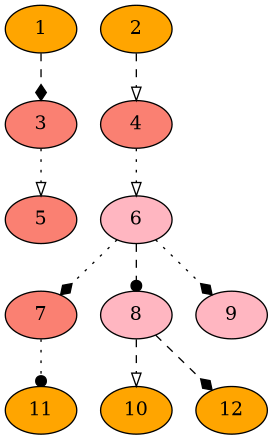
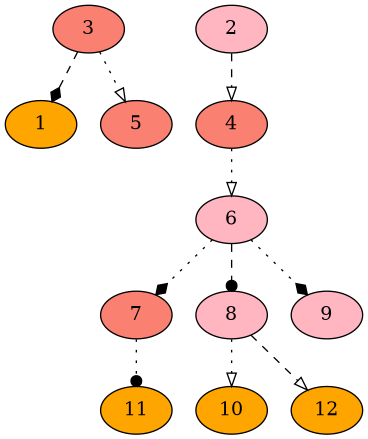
node "2": fillcolor orange -> lightpink
edge "1" -> "3": reversed
edge "8" -> "10": style dashed -> dotted
edge "8" -> "12": arrowhead diamond -> onormal
